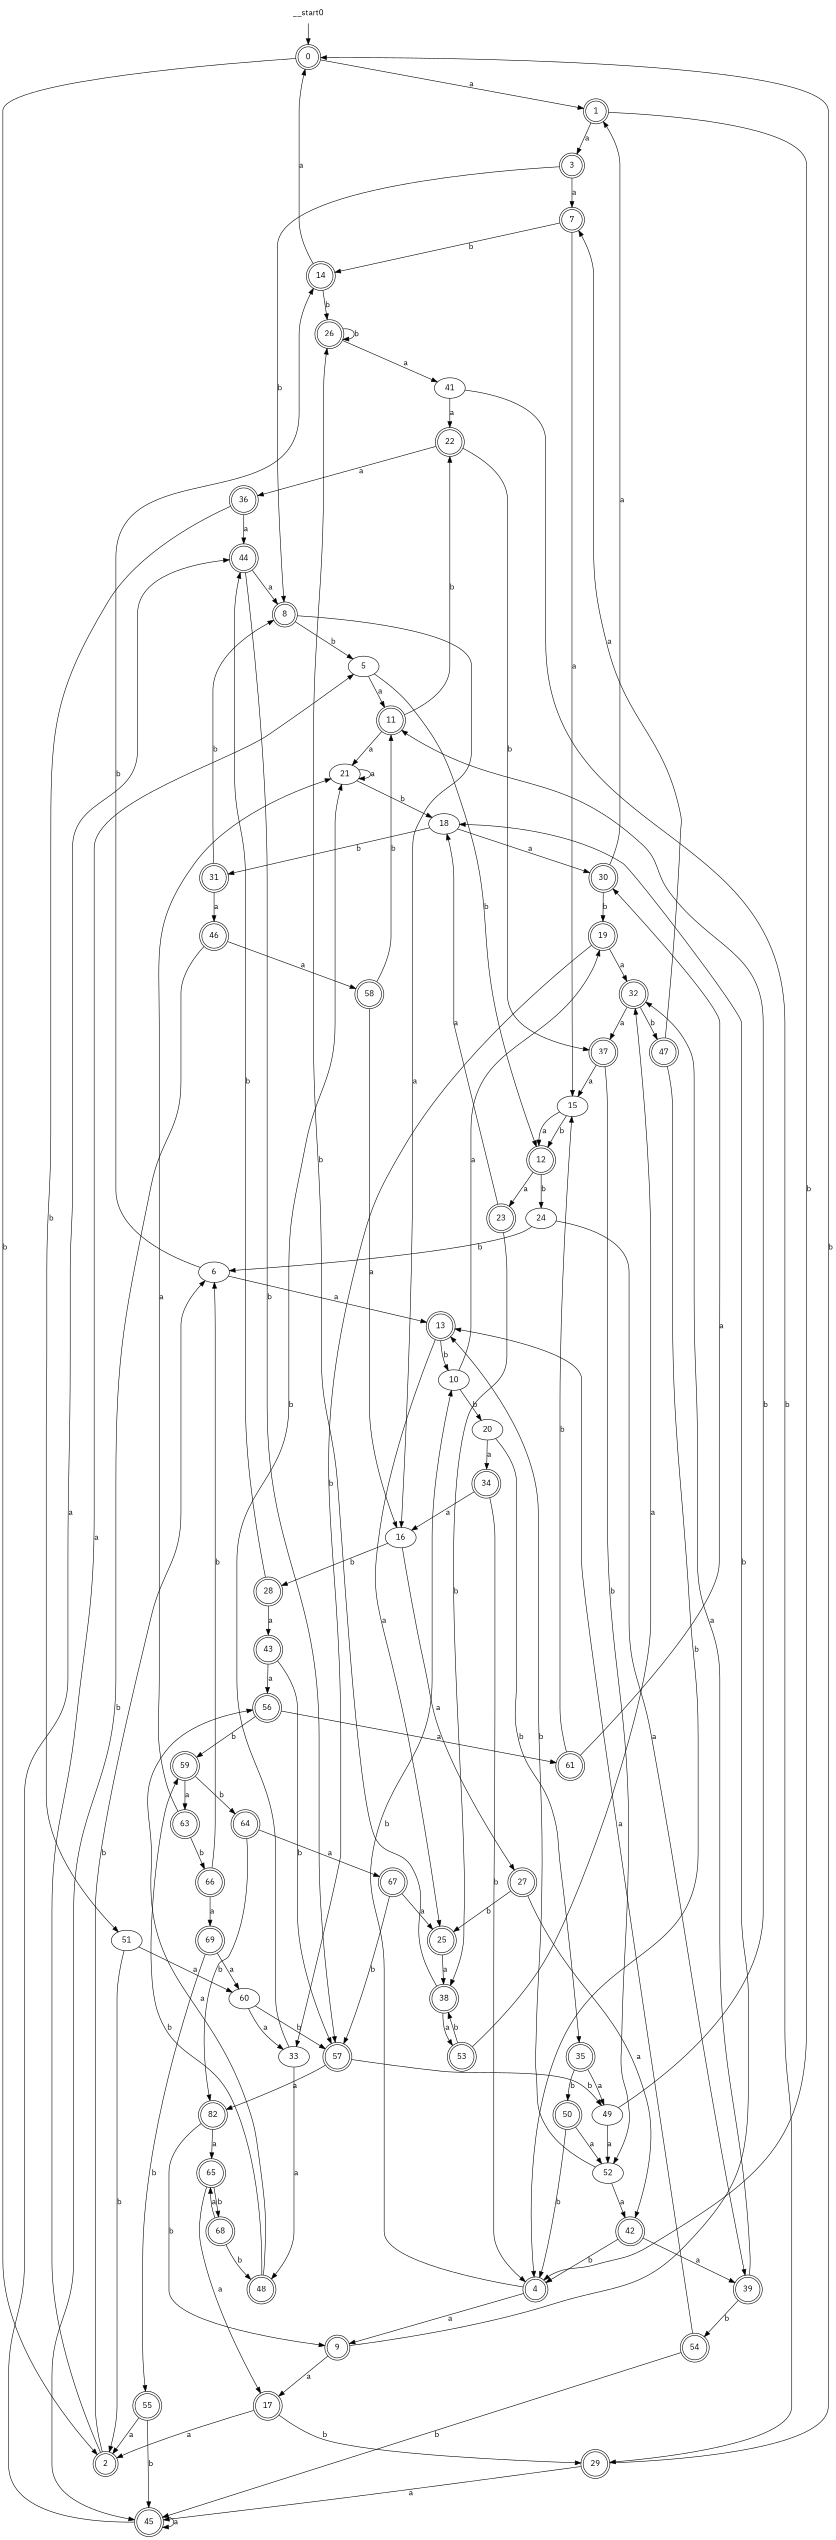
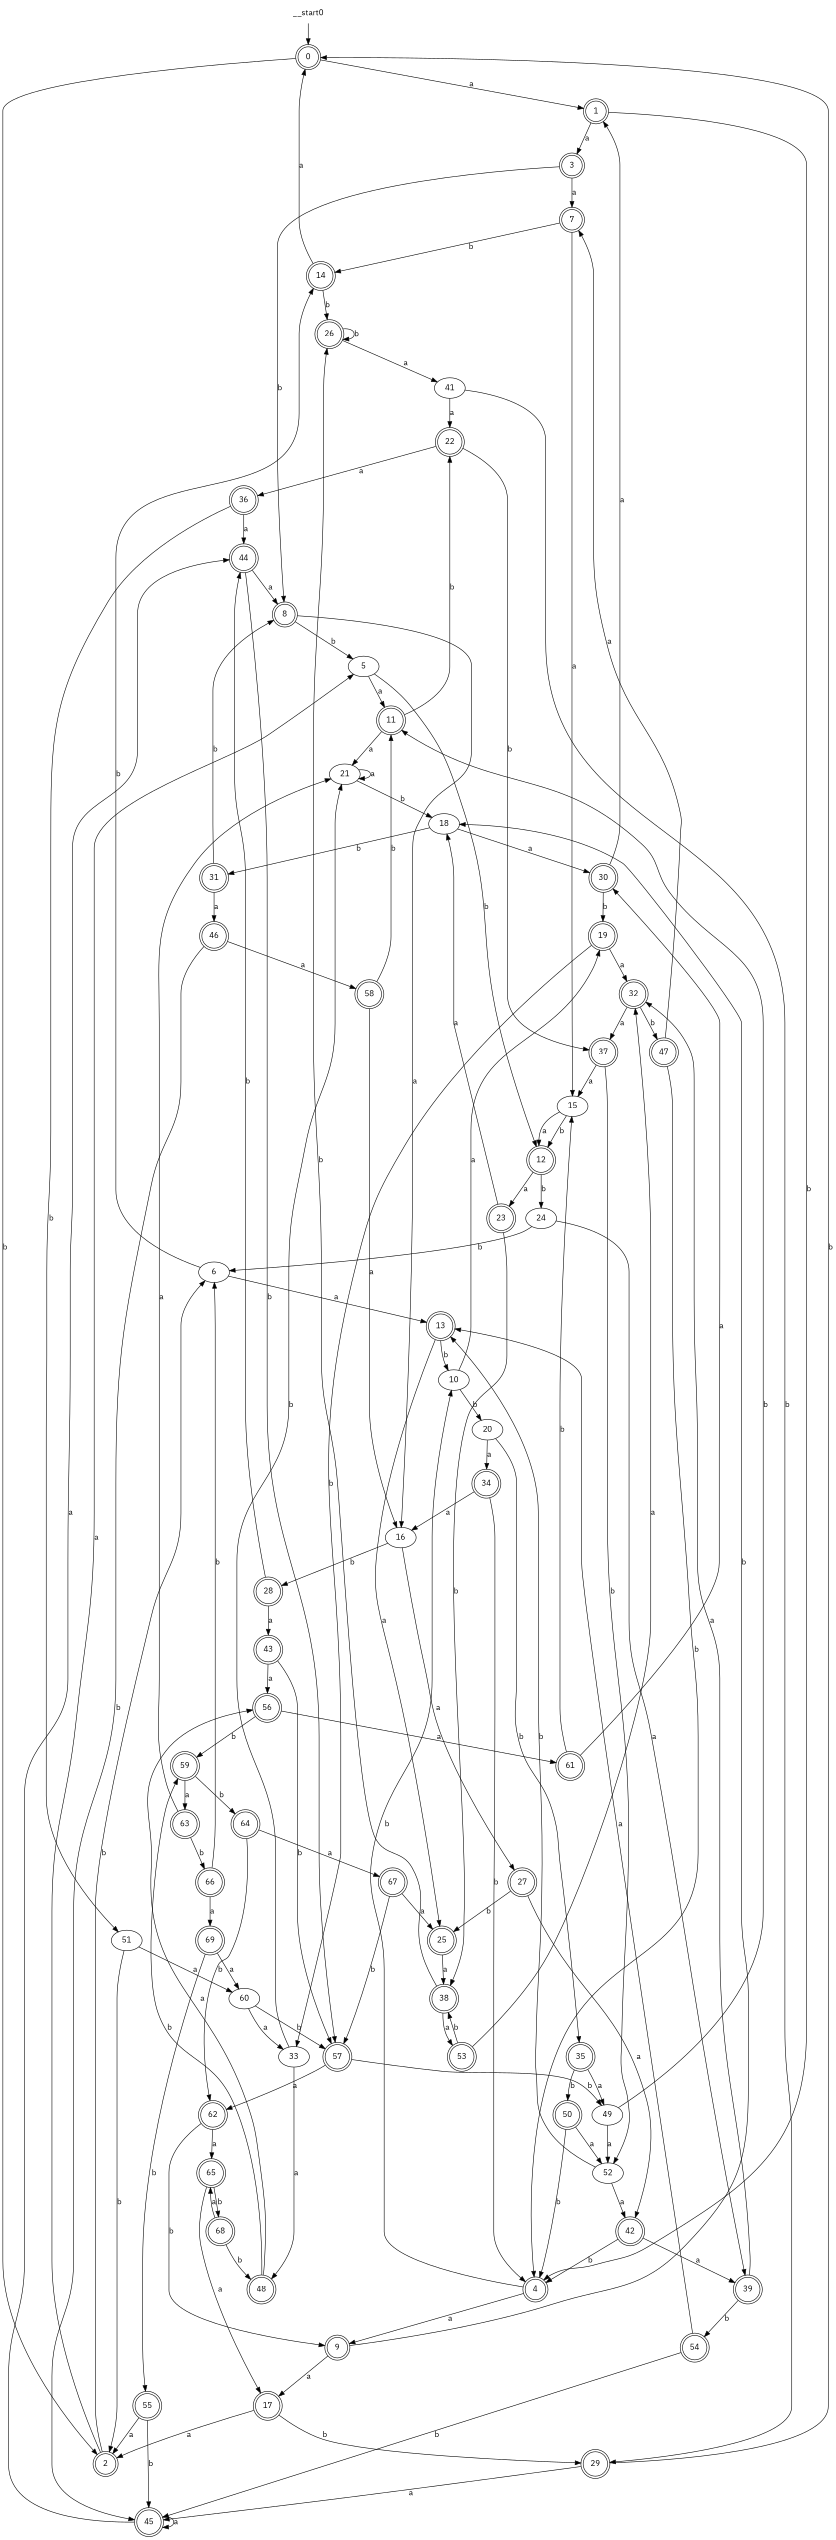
node "82": label "82" -> "62"
